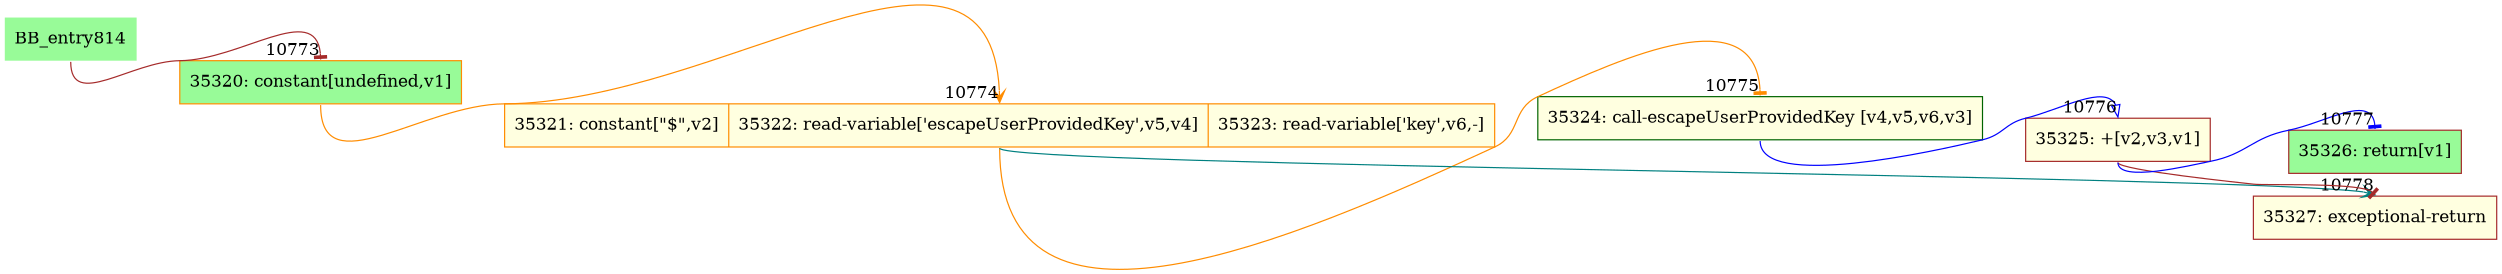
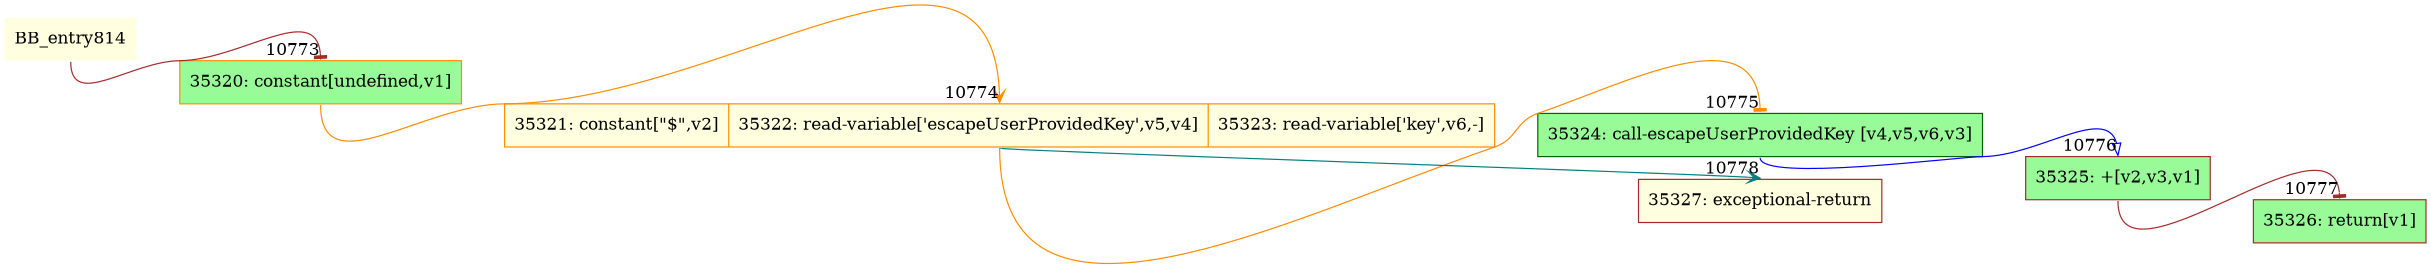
node "BB_entry814": fillcolor palegreen -> lightyellow
node "35324: call-escapeUserProvidedKey [v4,v5,v6,v3]": fillcolor lightyellow -> palegreen
node "35325: +[v2,v3,v1]": fillcolor lightyellow -> palegreen
edge "35325: +[v2,v3,v1]" -> "35326: return[v1]": color blue -> brown
edge "35325: +[v2,v3,v1]" -> "35327: exceptional-return": removed
